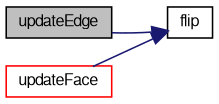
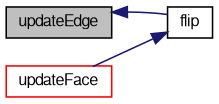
edge "updateEdge" -> "flip": reversed
